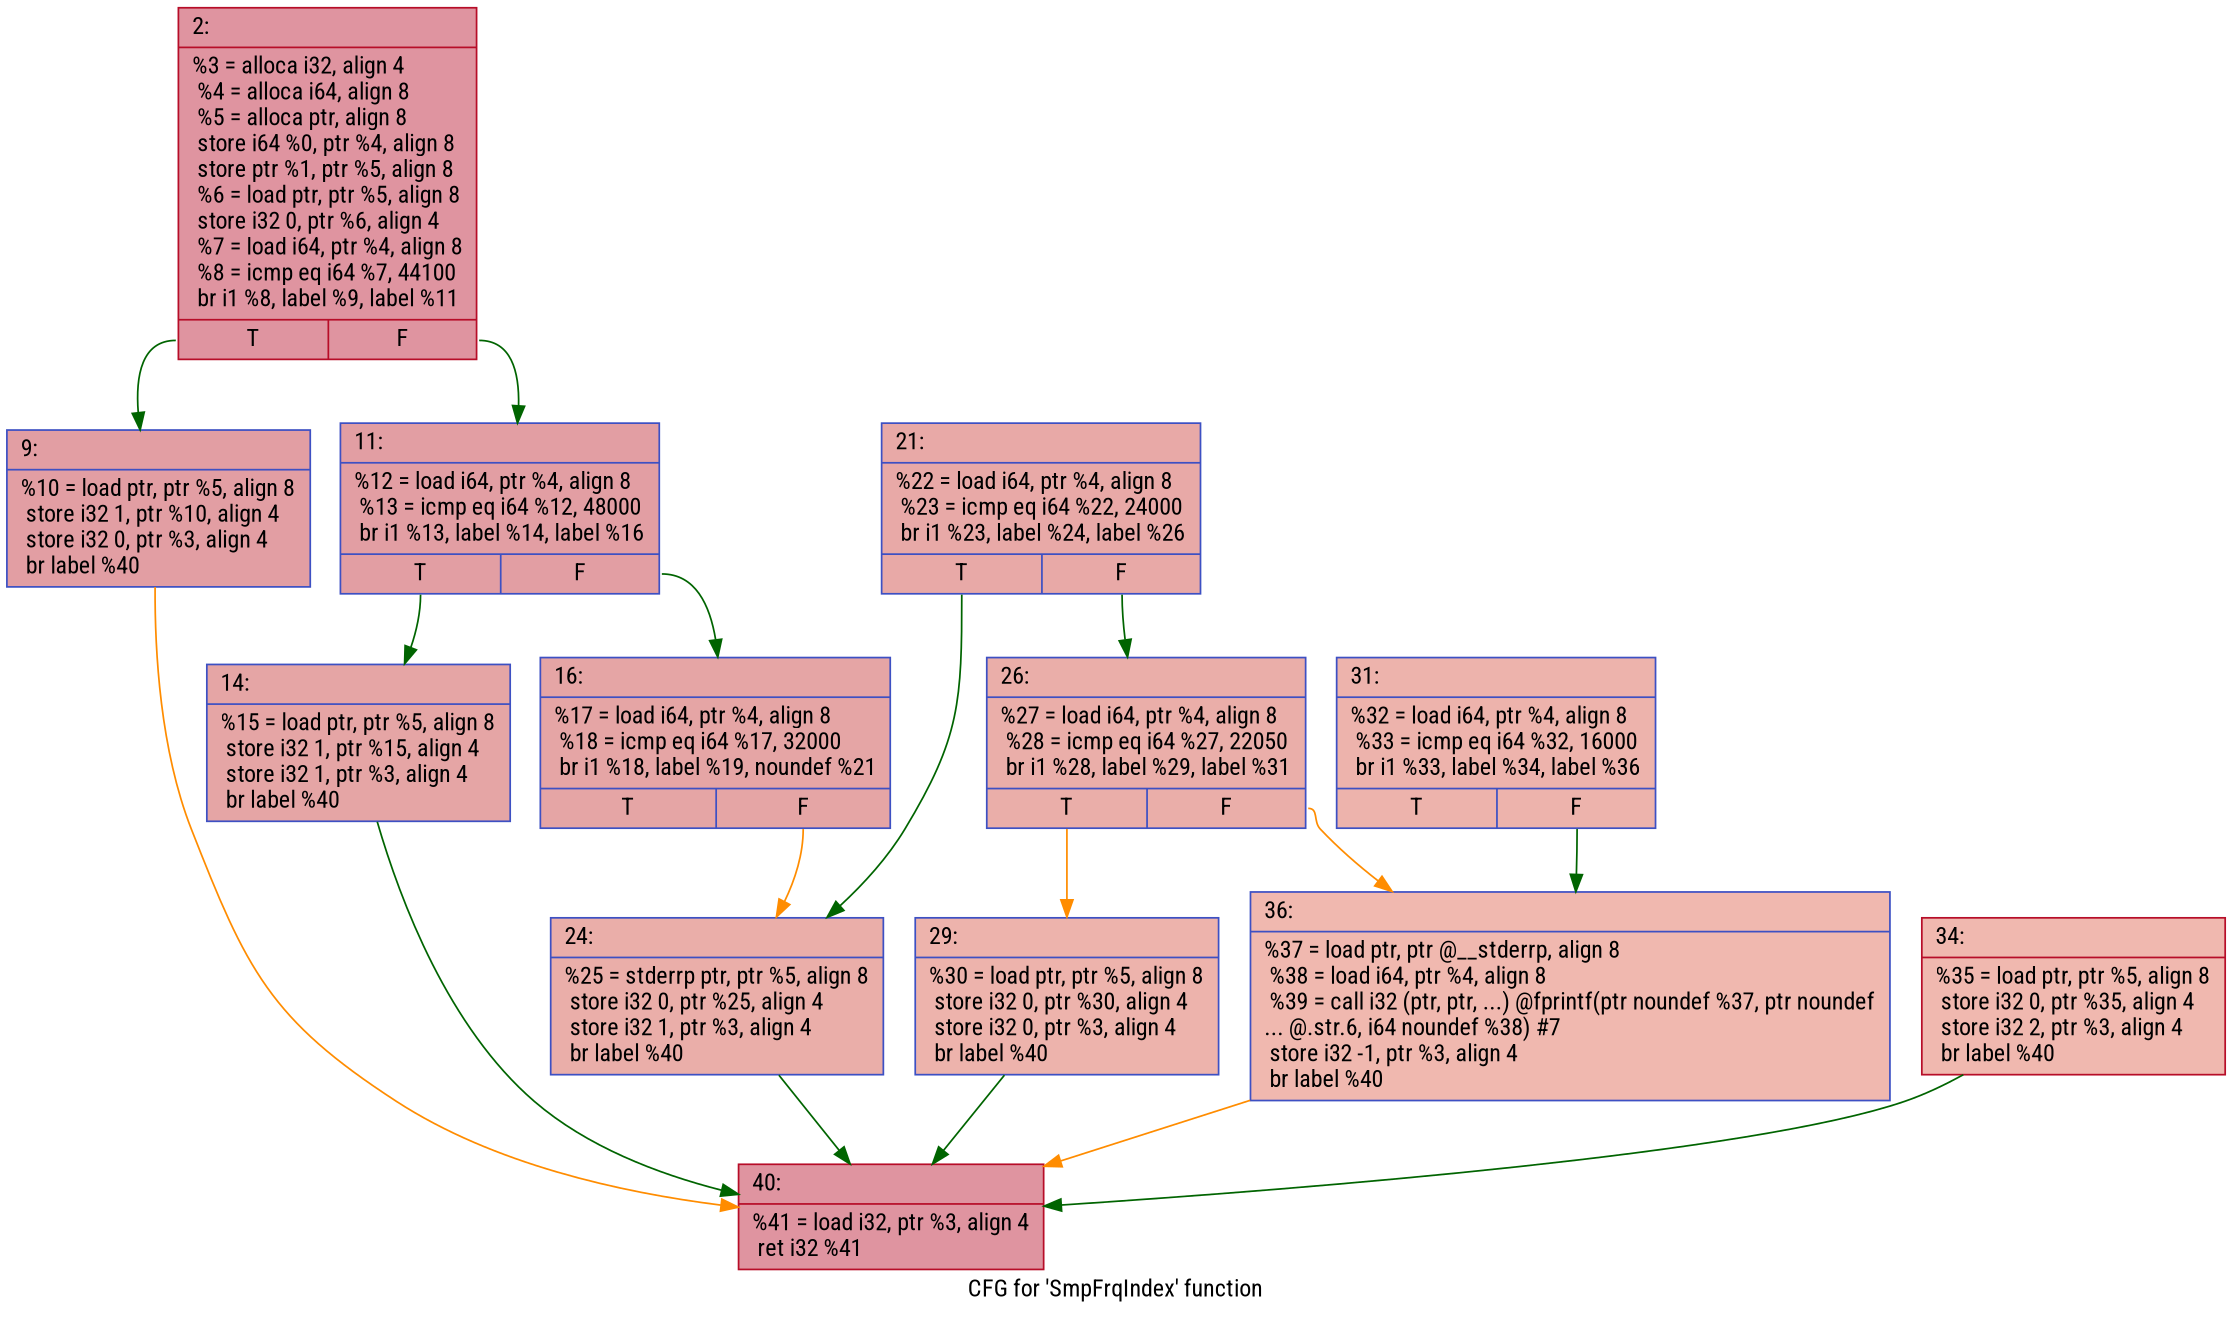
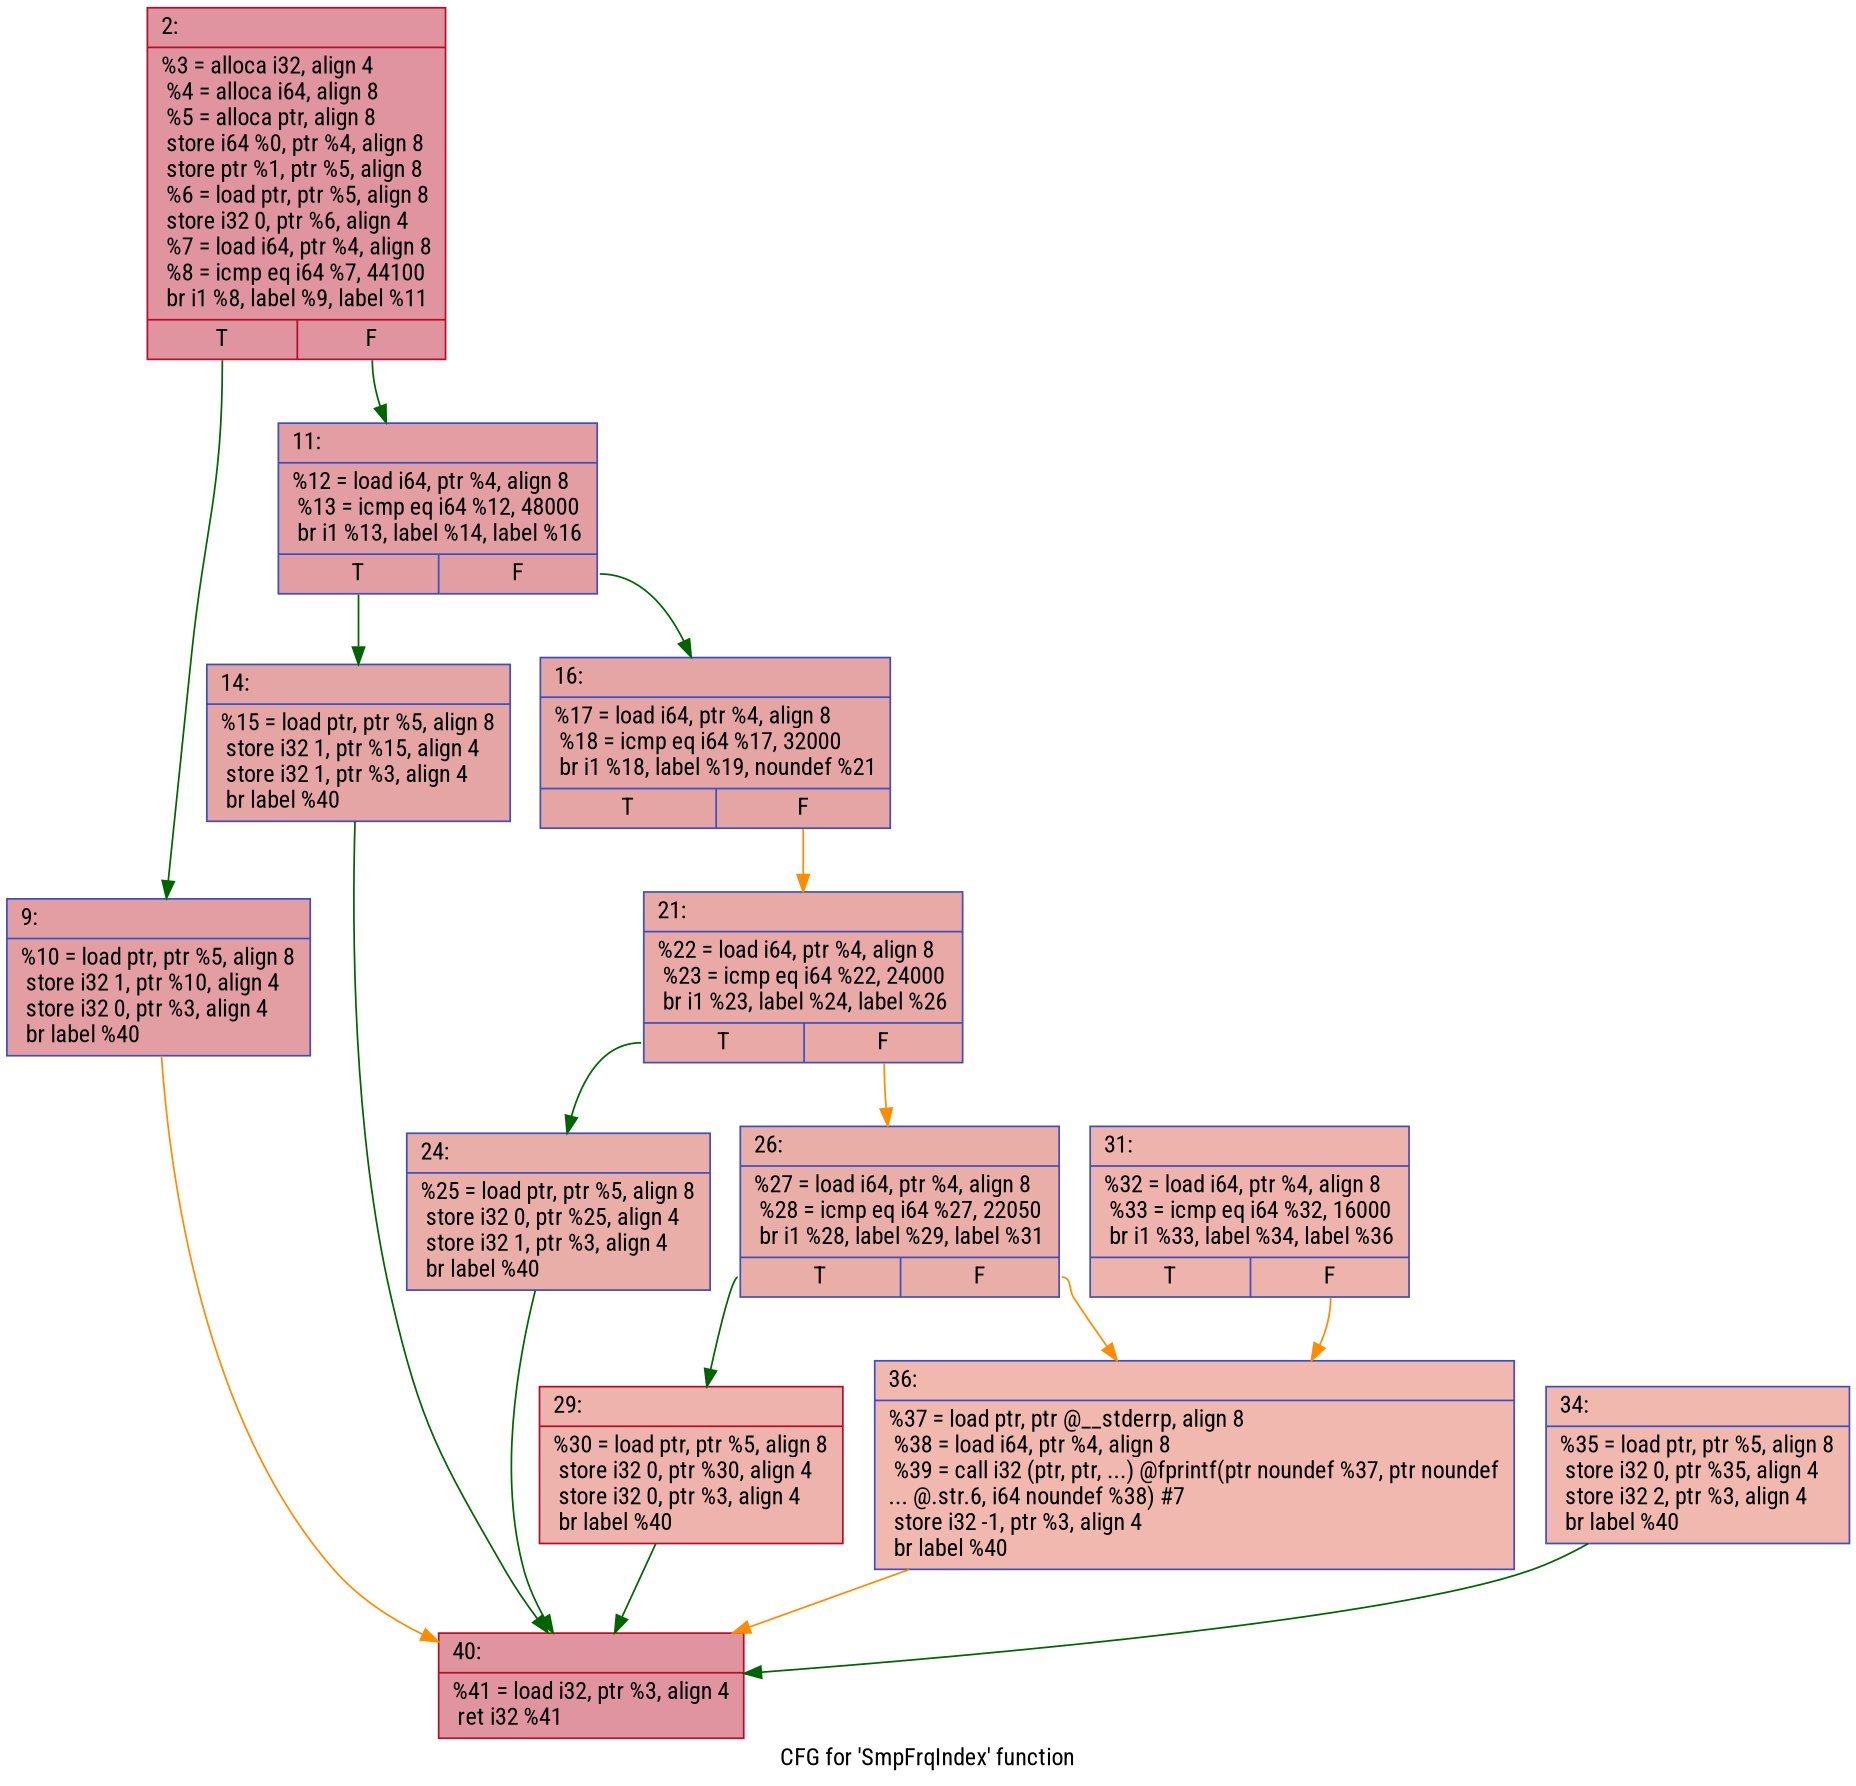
edge "21:" -> "26:": color darkgreen -> darkorange
edge "31:" -> "36:": color darkgreen -> darkorange
edge "26:" -> "29:": color darkorange -> darkgreen
edge "16:" -> "24:": now "16:" -> "21:"
node "24:": text "%25 = stderrp ptr, ptr %5, align 8" -> "%25 = load ptr, ptr %5, align 8"
node "29:": color #3d50c3ff -> #b70d28ff
node "34:": color #b70d28ff -> #3d50c3ff
